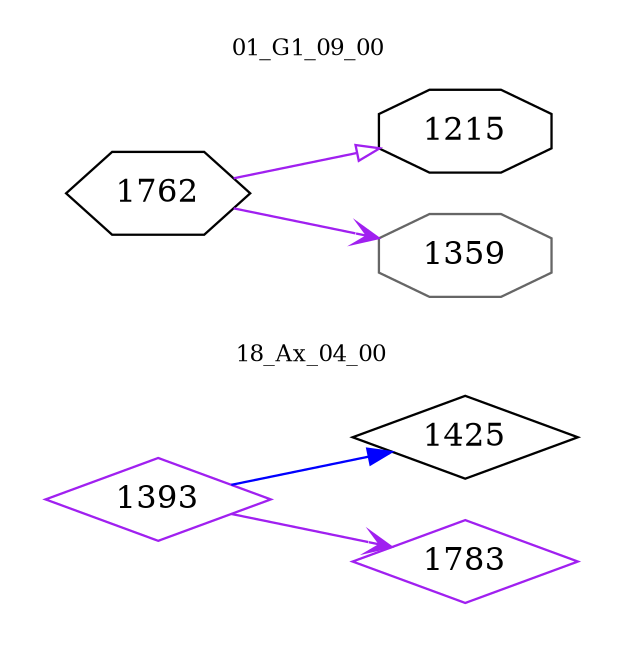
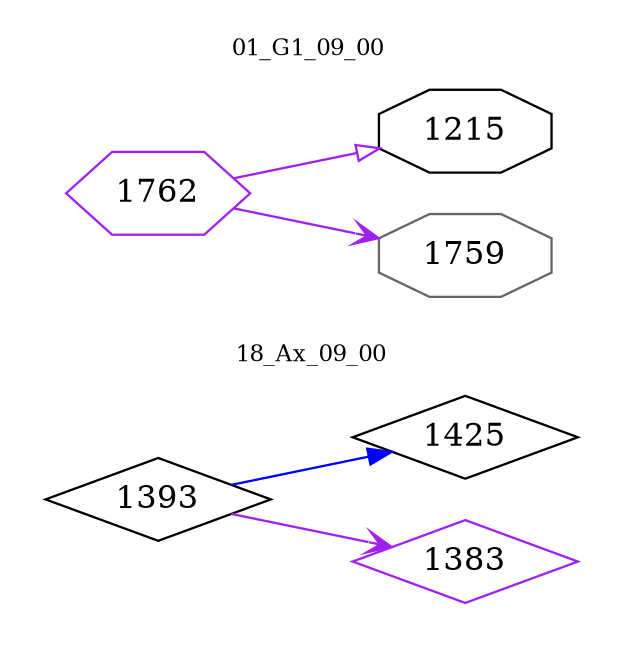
node "1762": color black -> purple
node "1359": label "1359" -> "1759"
cluster "18_Ax_04_00": label "18_Ax_04_00" -> "18_Ax_09_00"
node "1393": color purple -> black
node "1783": label "1783" -> "1383"
